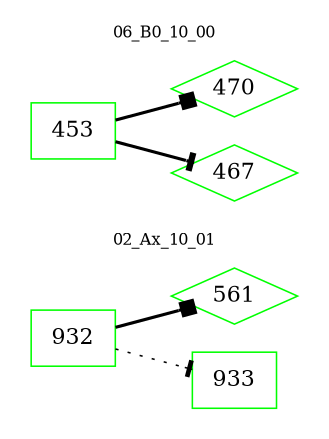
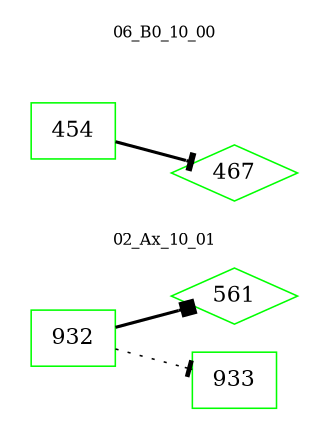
node "470": removed
node "453": label "453" -> "454"
